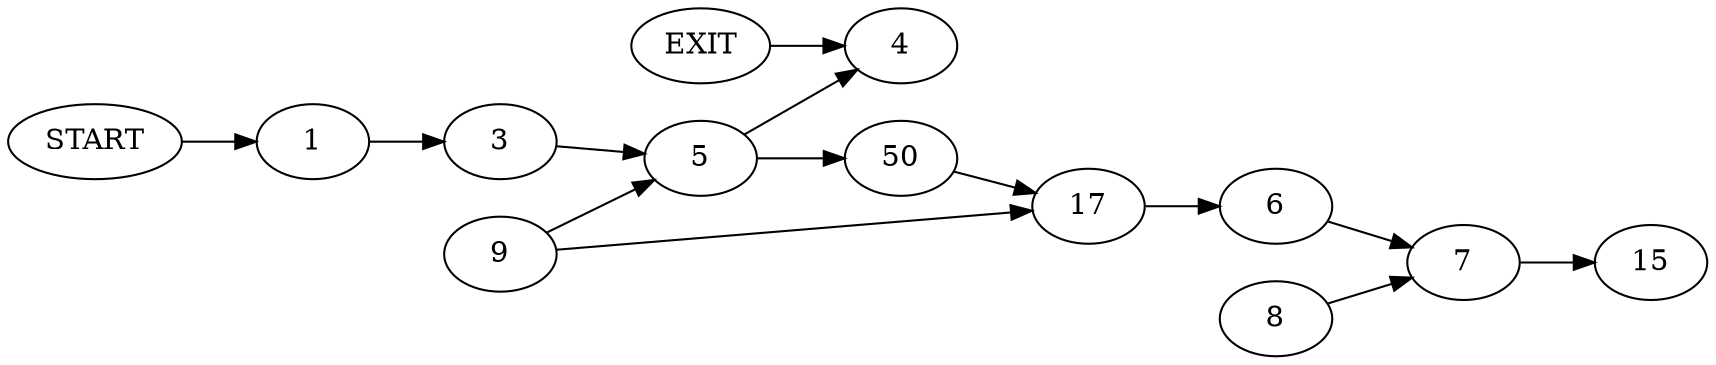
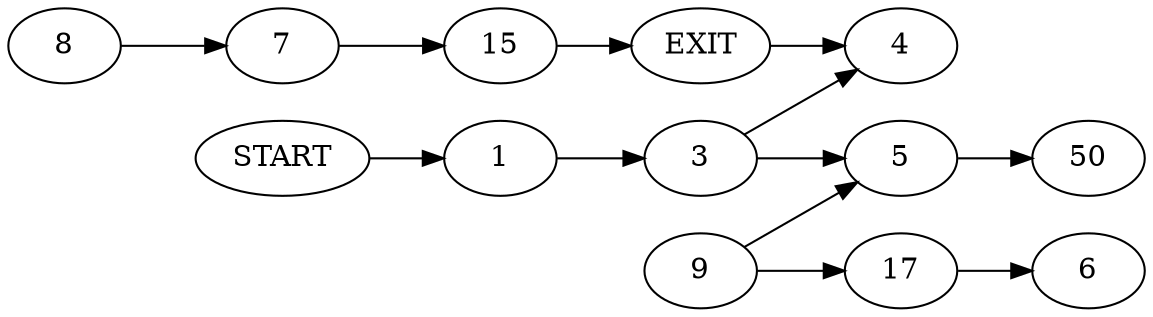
edge "15" -> "EXIT": added
edge "5" -> "4": now "3" -> "4"
edge "50" -> "17": removed
edge "6" -> "7": removed
